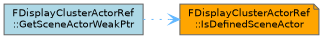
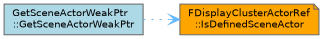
node "FDisplayClusterActorRef ::GetSceneActorWeakPtr": label "FDisplayClusterActorRef ::GetSceneActorWeakPtr" -> "GetSceneActorWeakPtr ::GetSceneActorWeakPtr"
